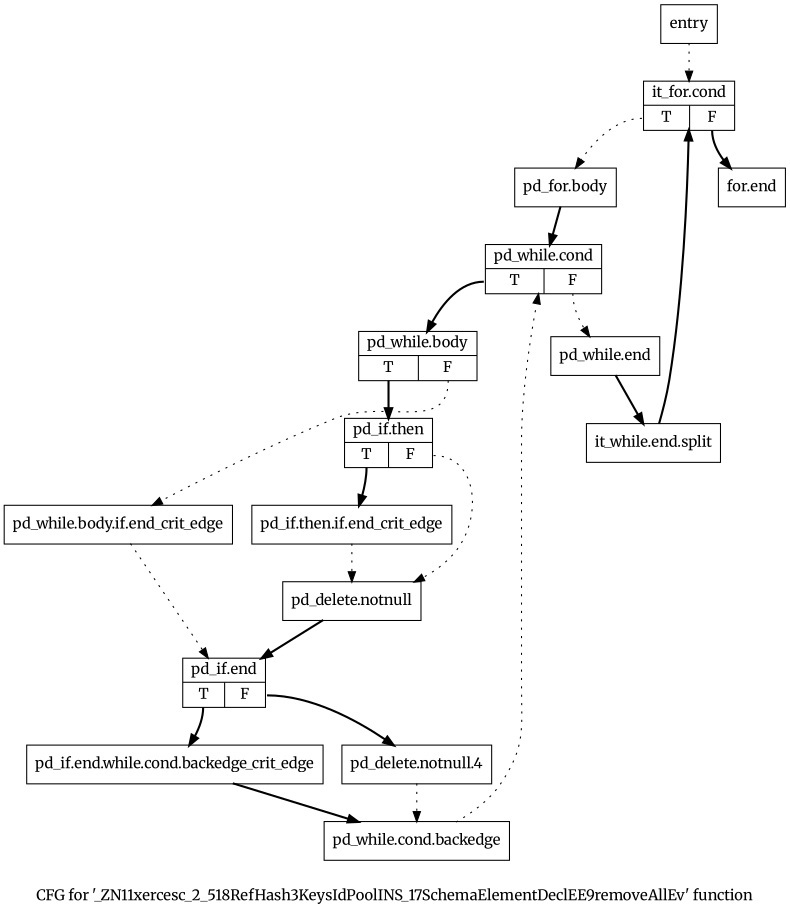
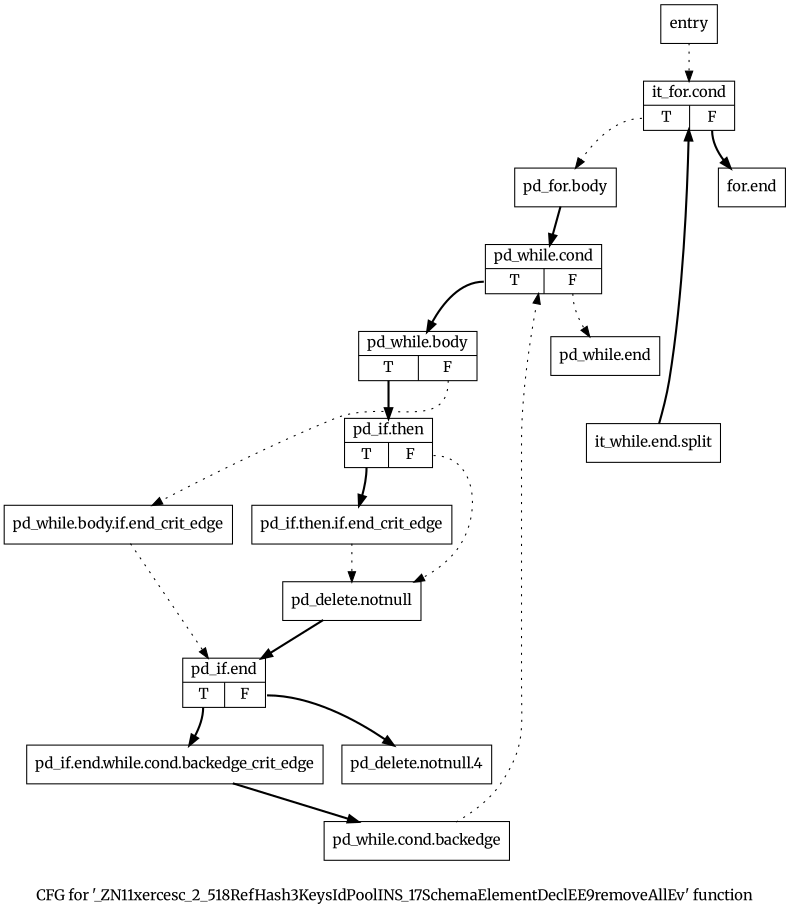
edge "pd_while.end" -> "it_while.end.split": removed
edge "pd_delete.notnull.4" -> "pd_while.cond.backedge": removed
